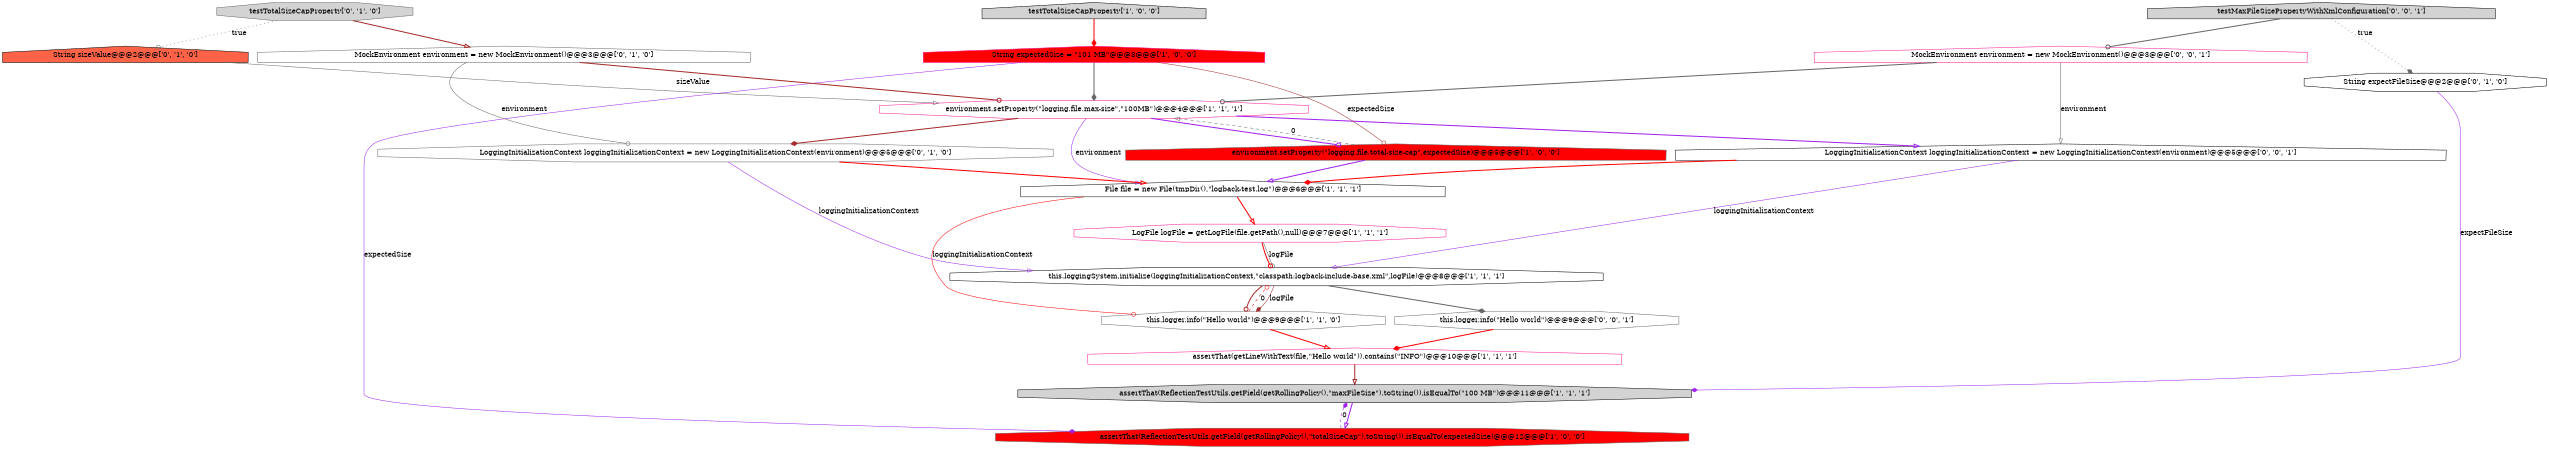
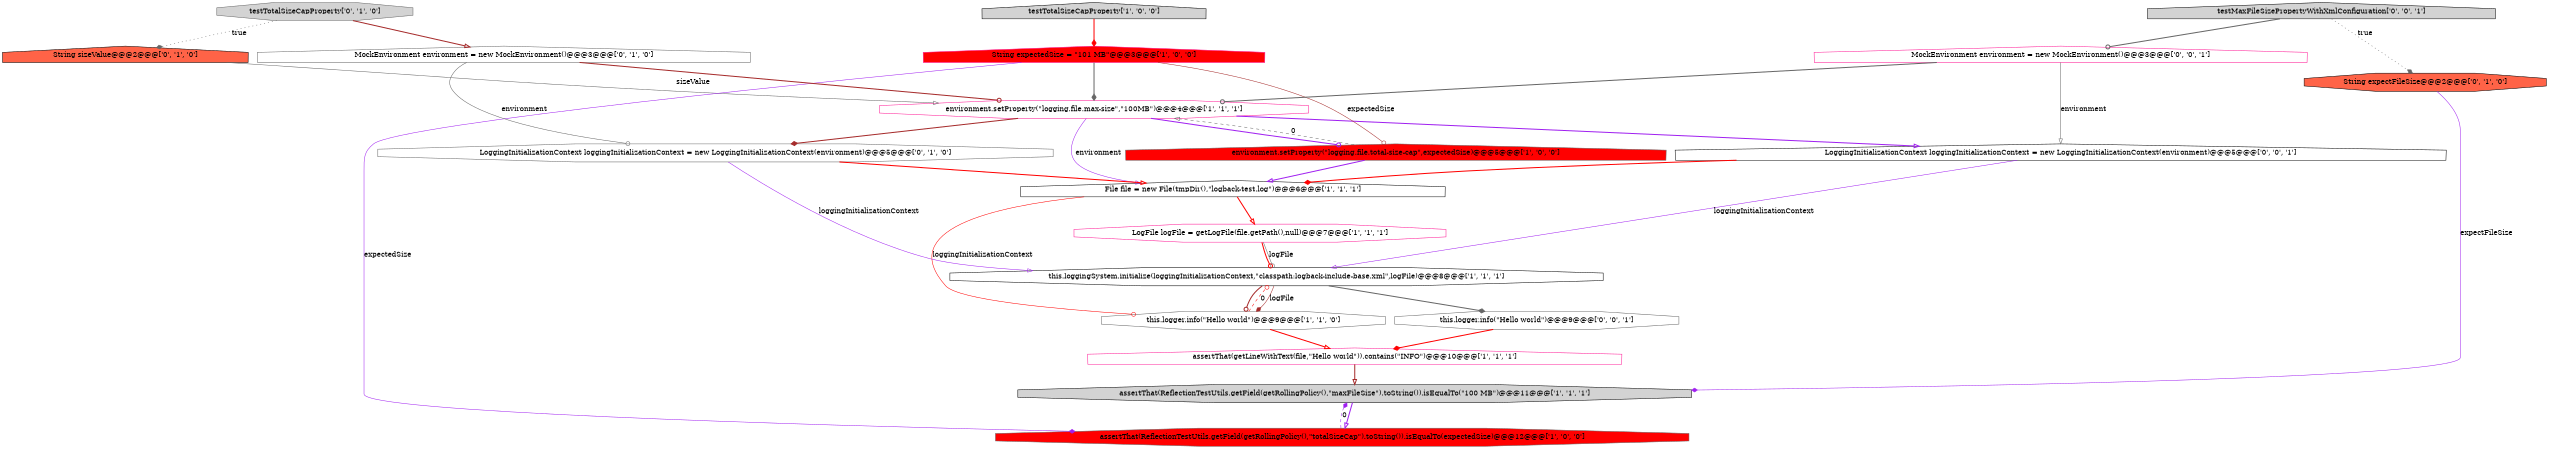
edge "testTotalSizeCapProperty['0', '1', '0']" -> "String sizeValue@@@2@@@['0', '1', '0']": arrowhead odot -> diamond
node "String expectFileSize@@@2@@@['0', '1', '0']": fillcolor white -> tomato
